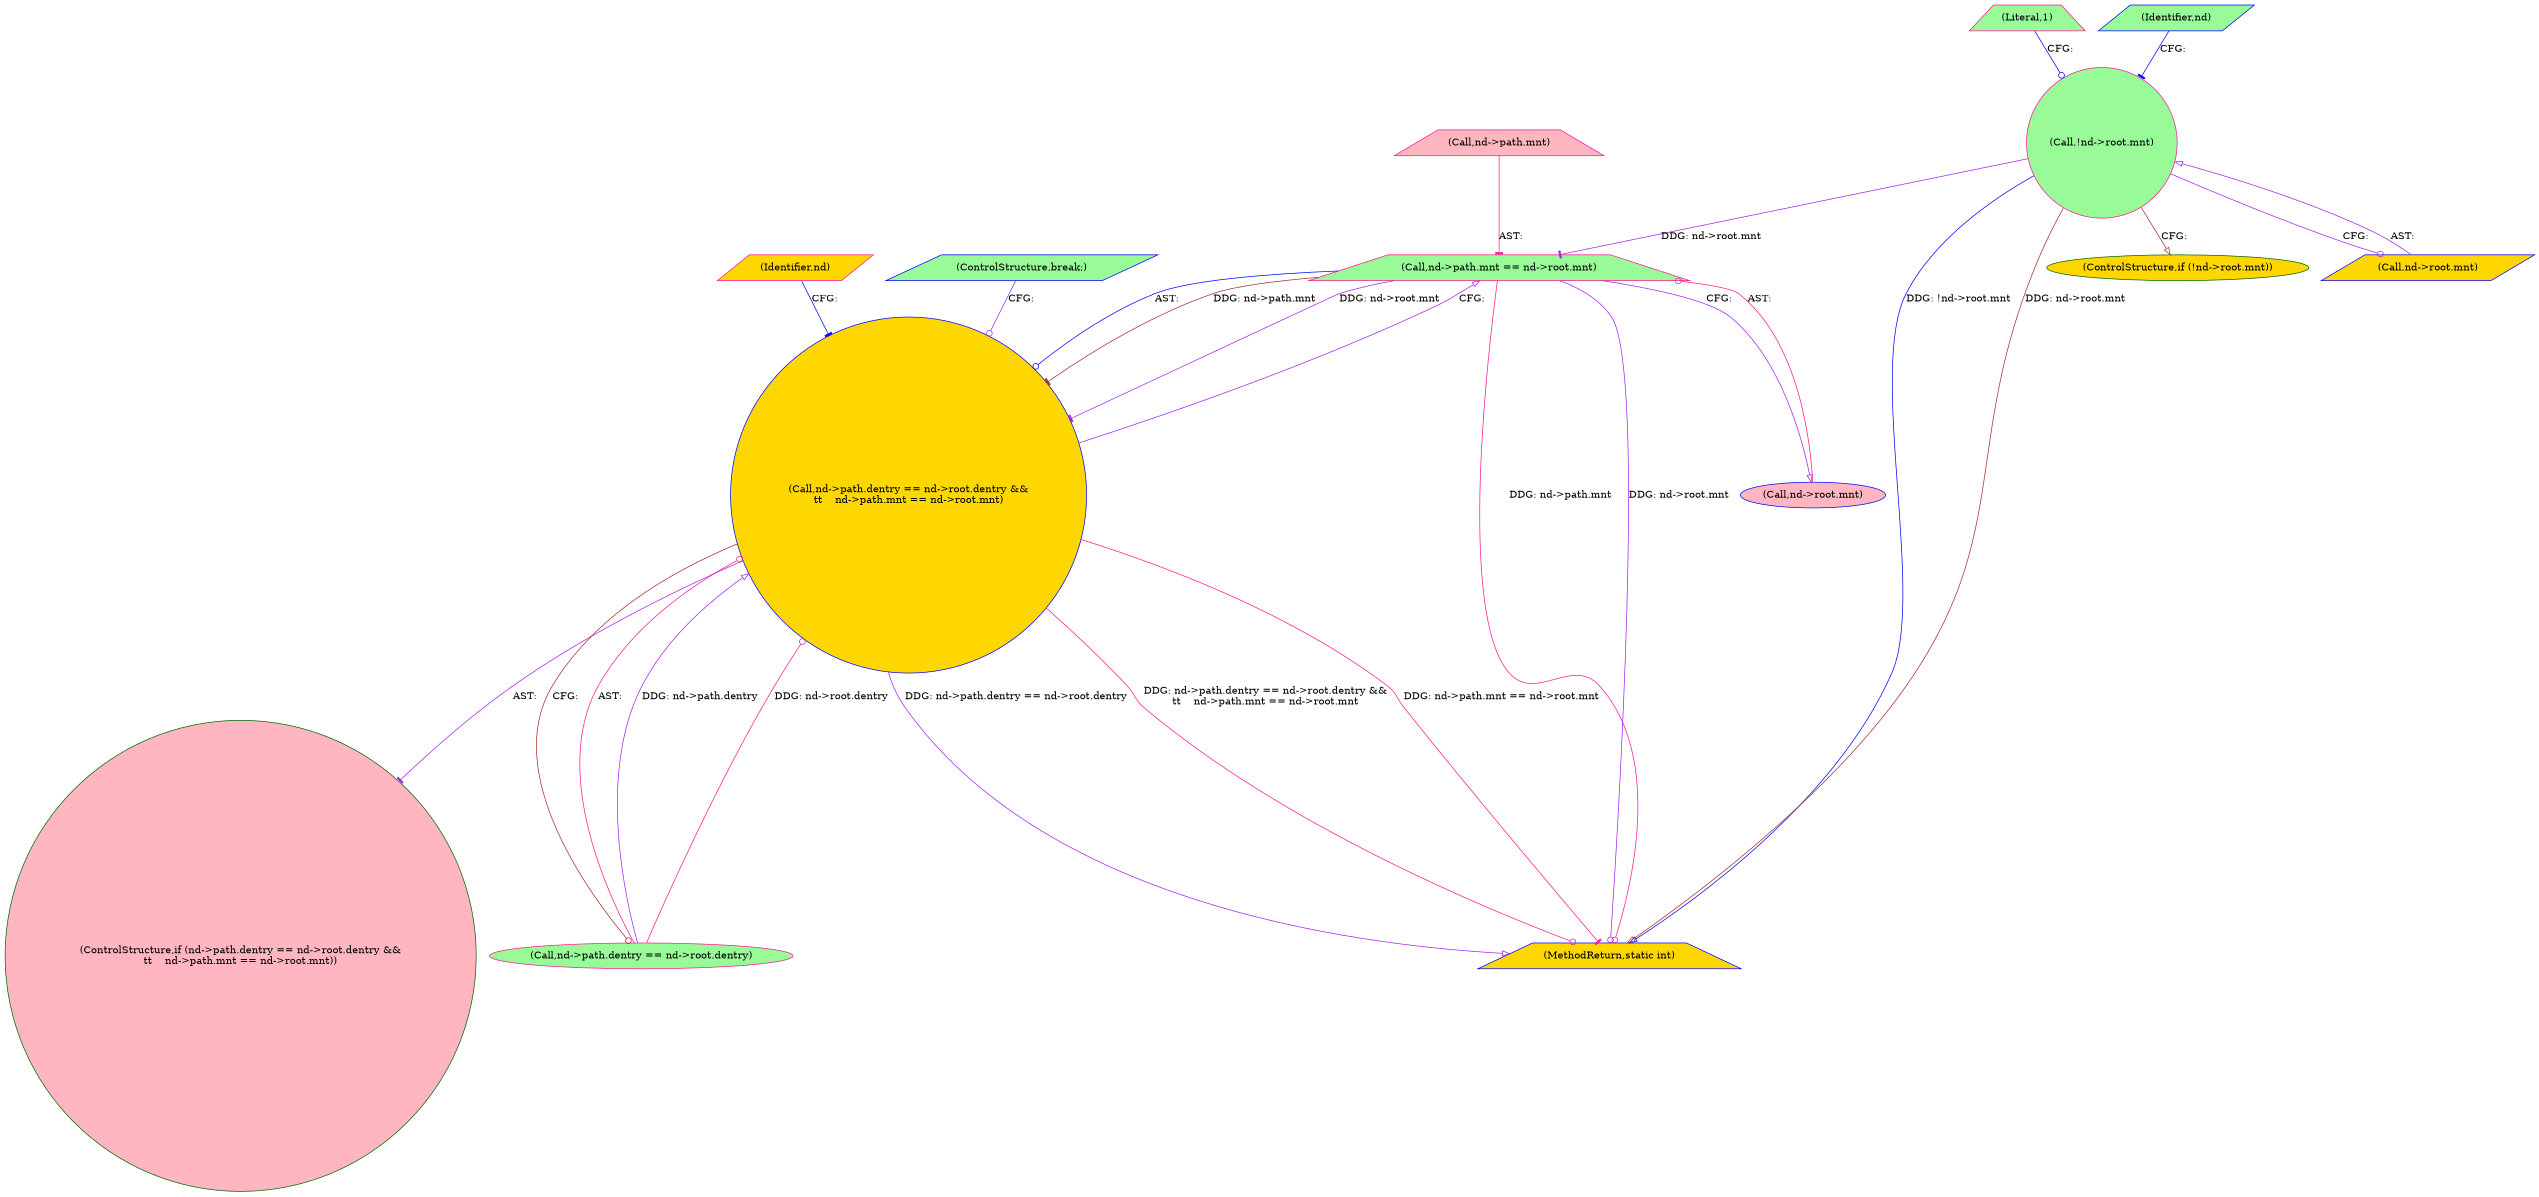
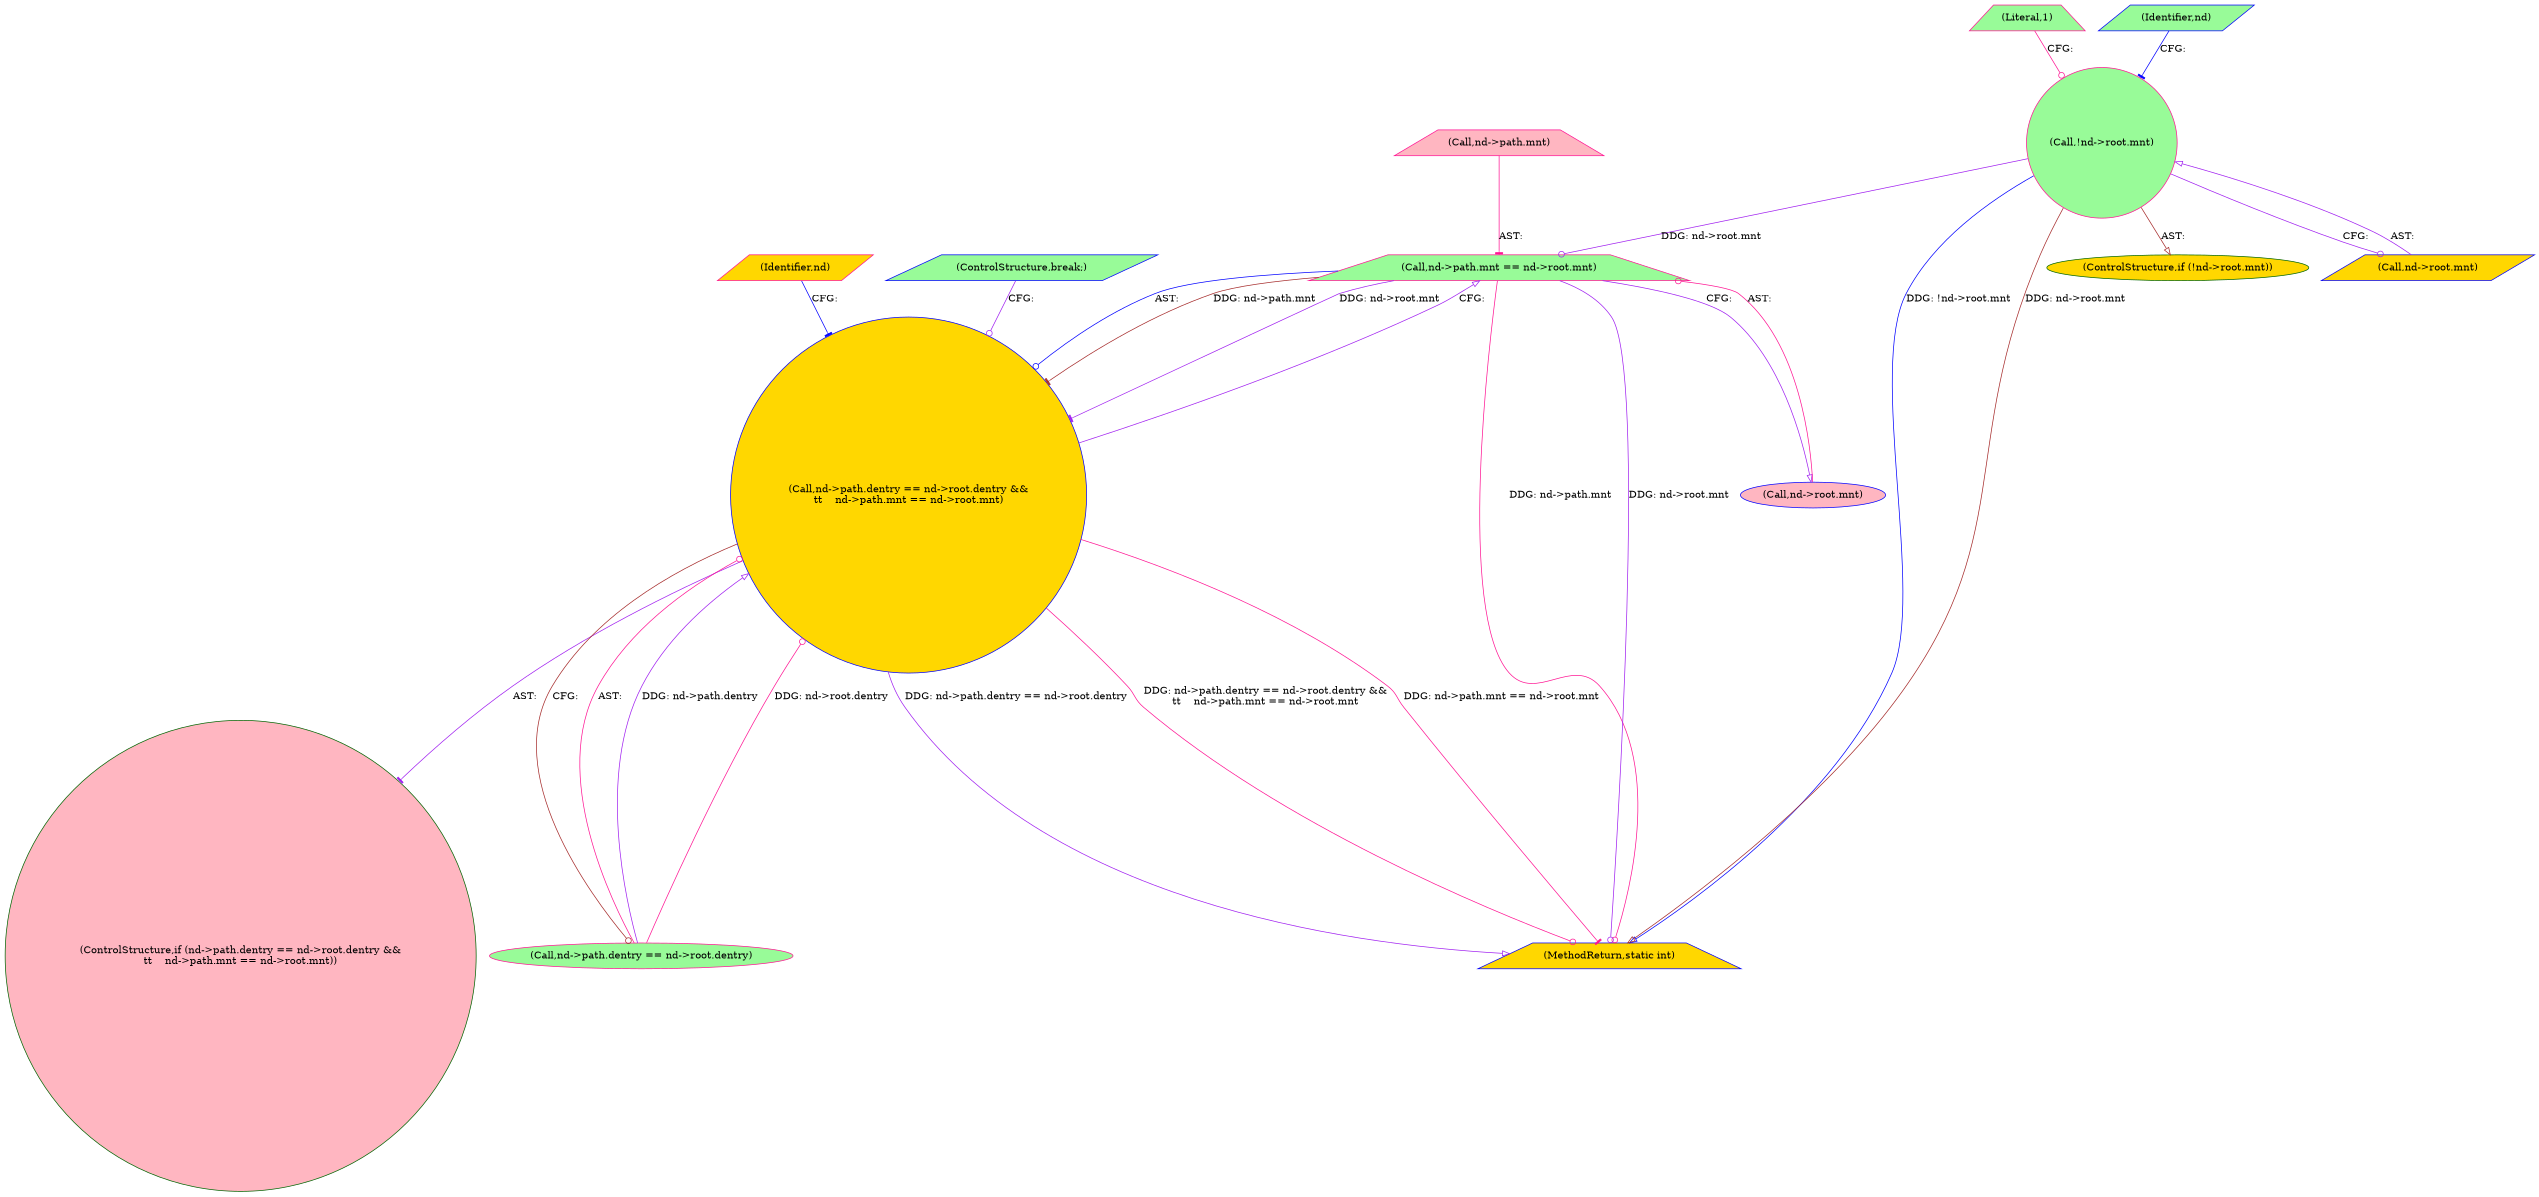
edge "(Literal,1)" -> "(Call,!nd->root.mnt)": color blue -> deeppink
edge "(Call,!nd->root.mnt)" -> "(Call,nd->path.mnt == nd->root.mnt)": arrowhead tee -> odot
edge "(Call,!nd->root.mnt)" -> "(ControlStructure,if (!nd->root.mnt))": label "CFG: " -> "AST: "
